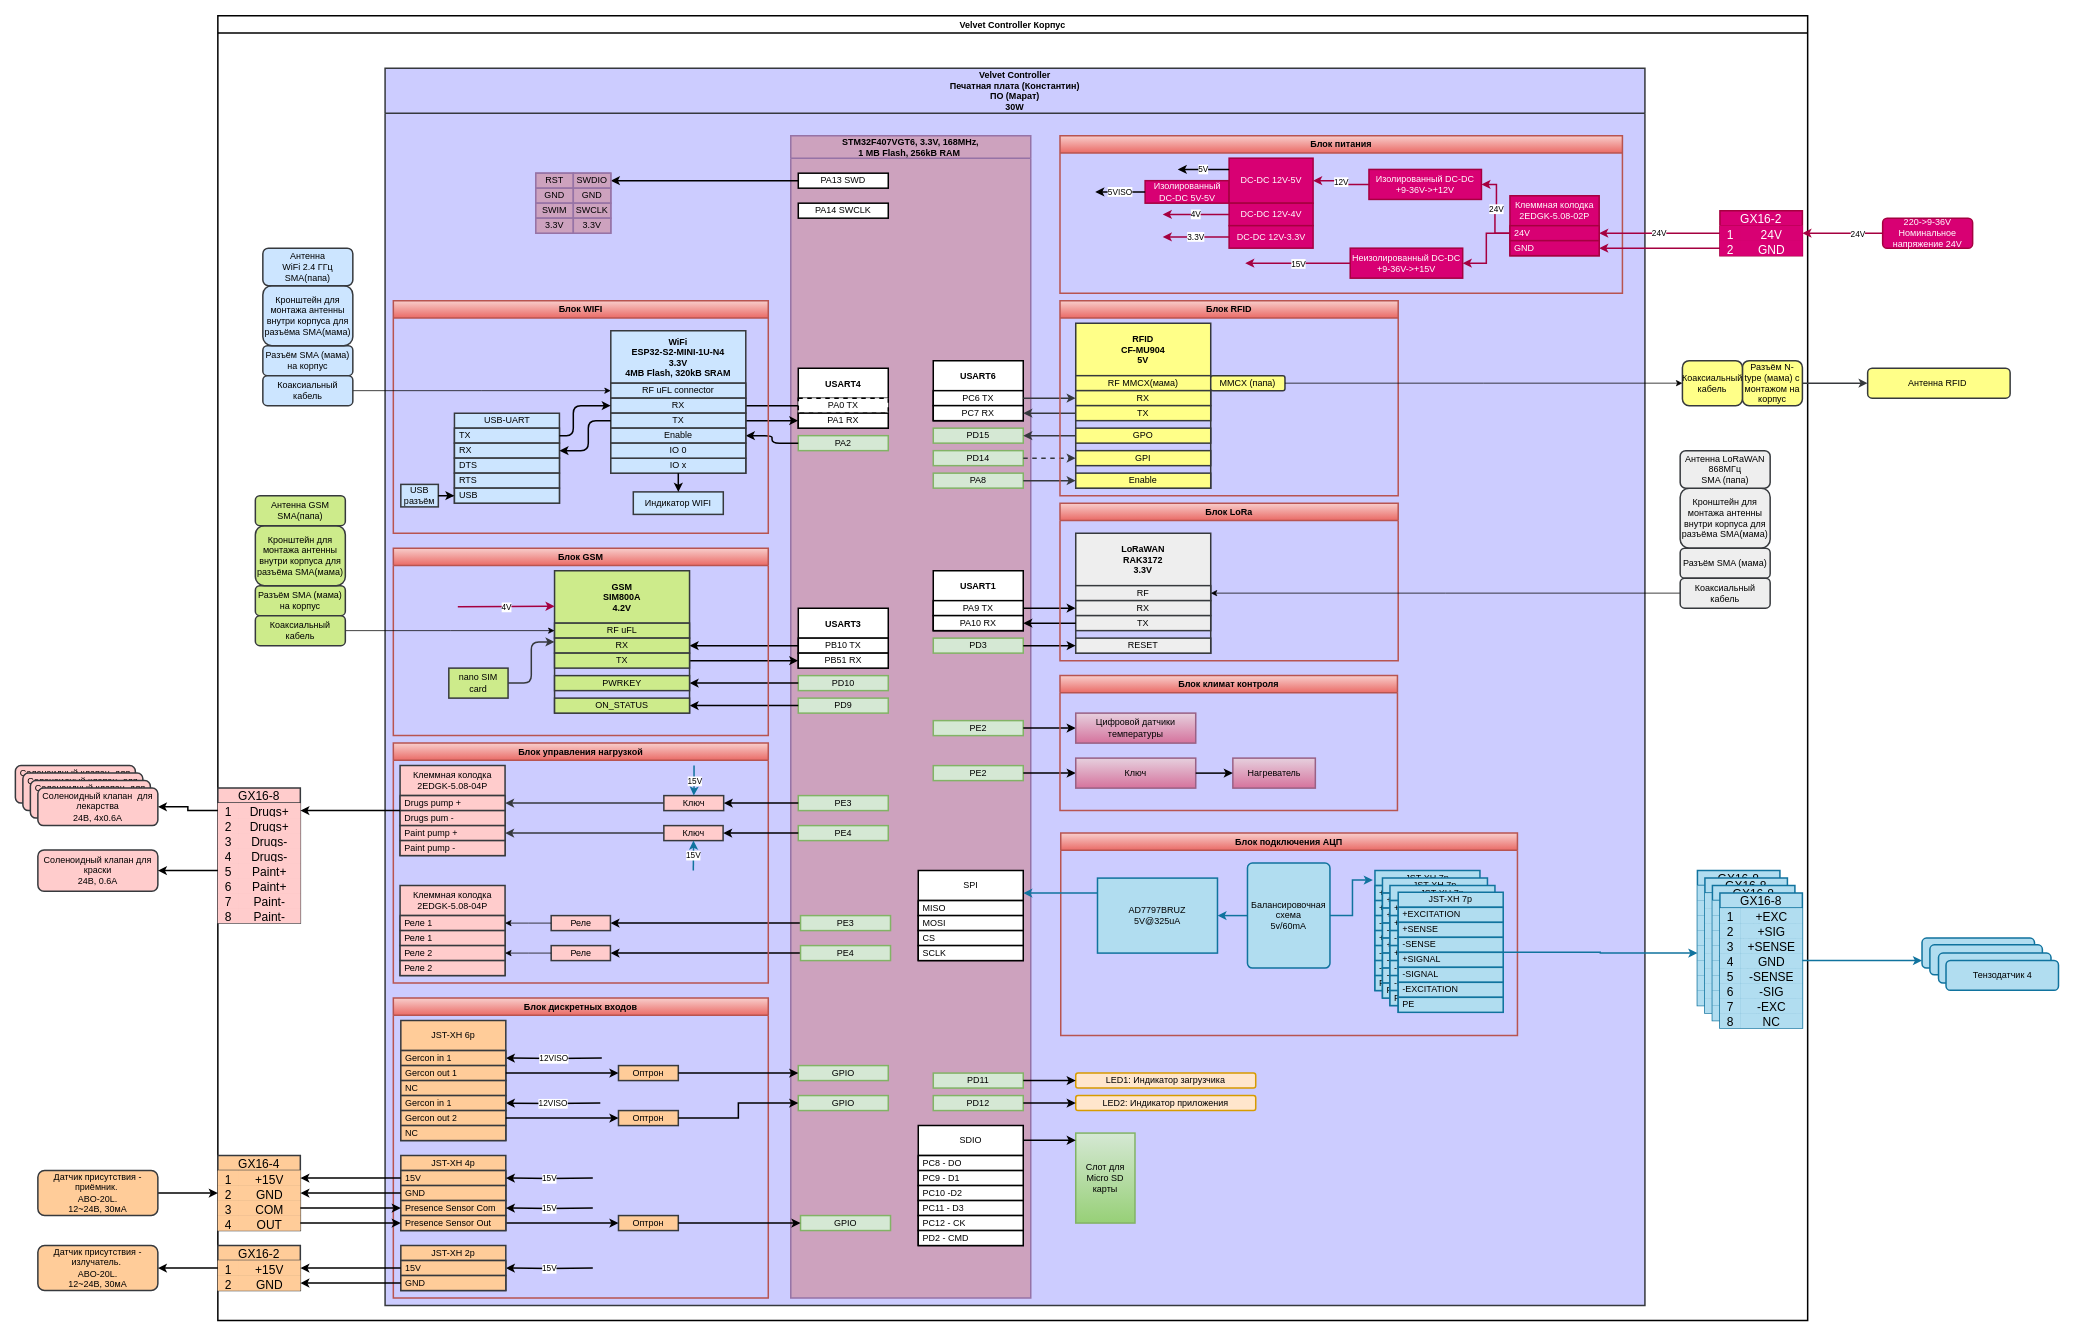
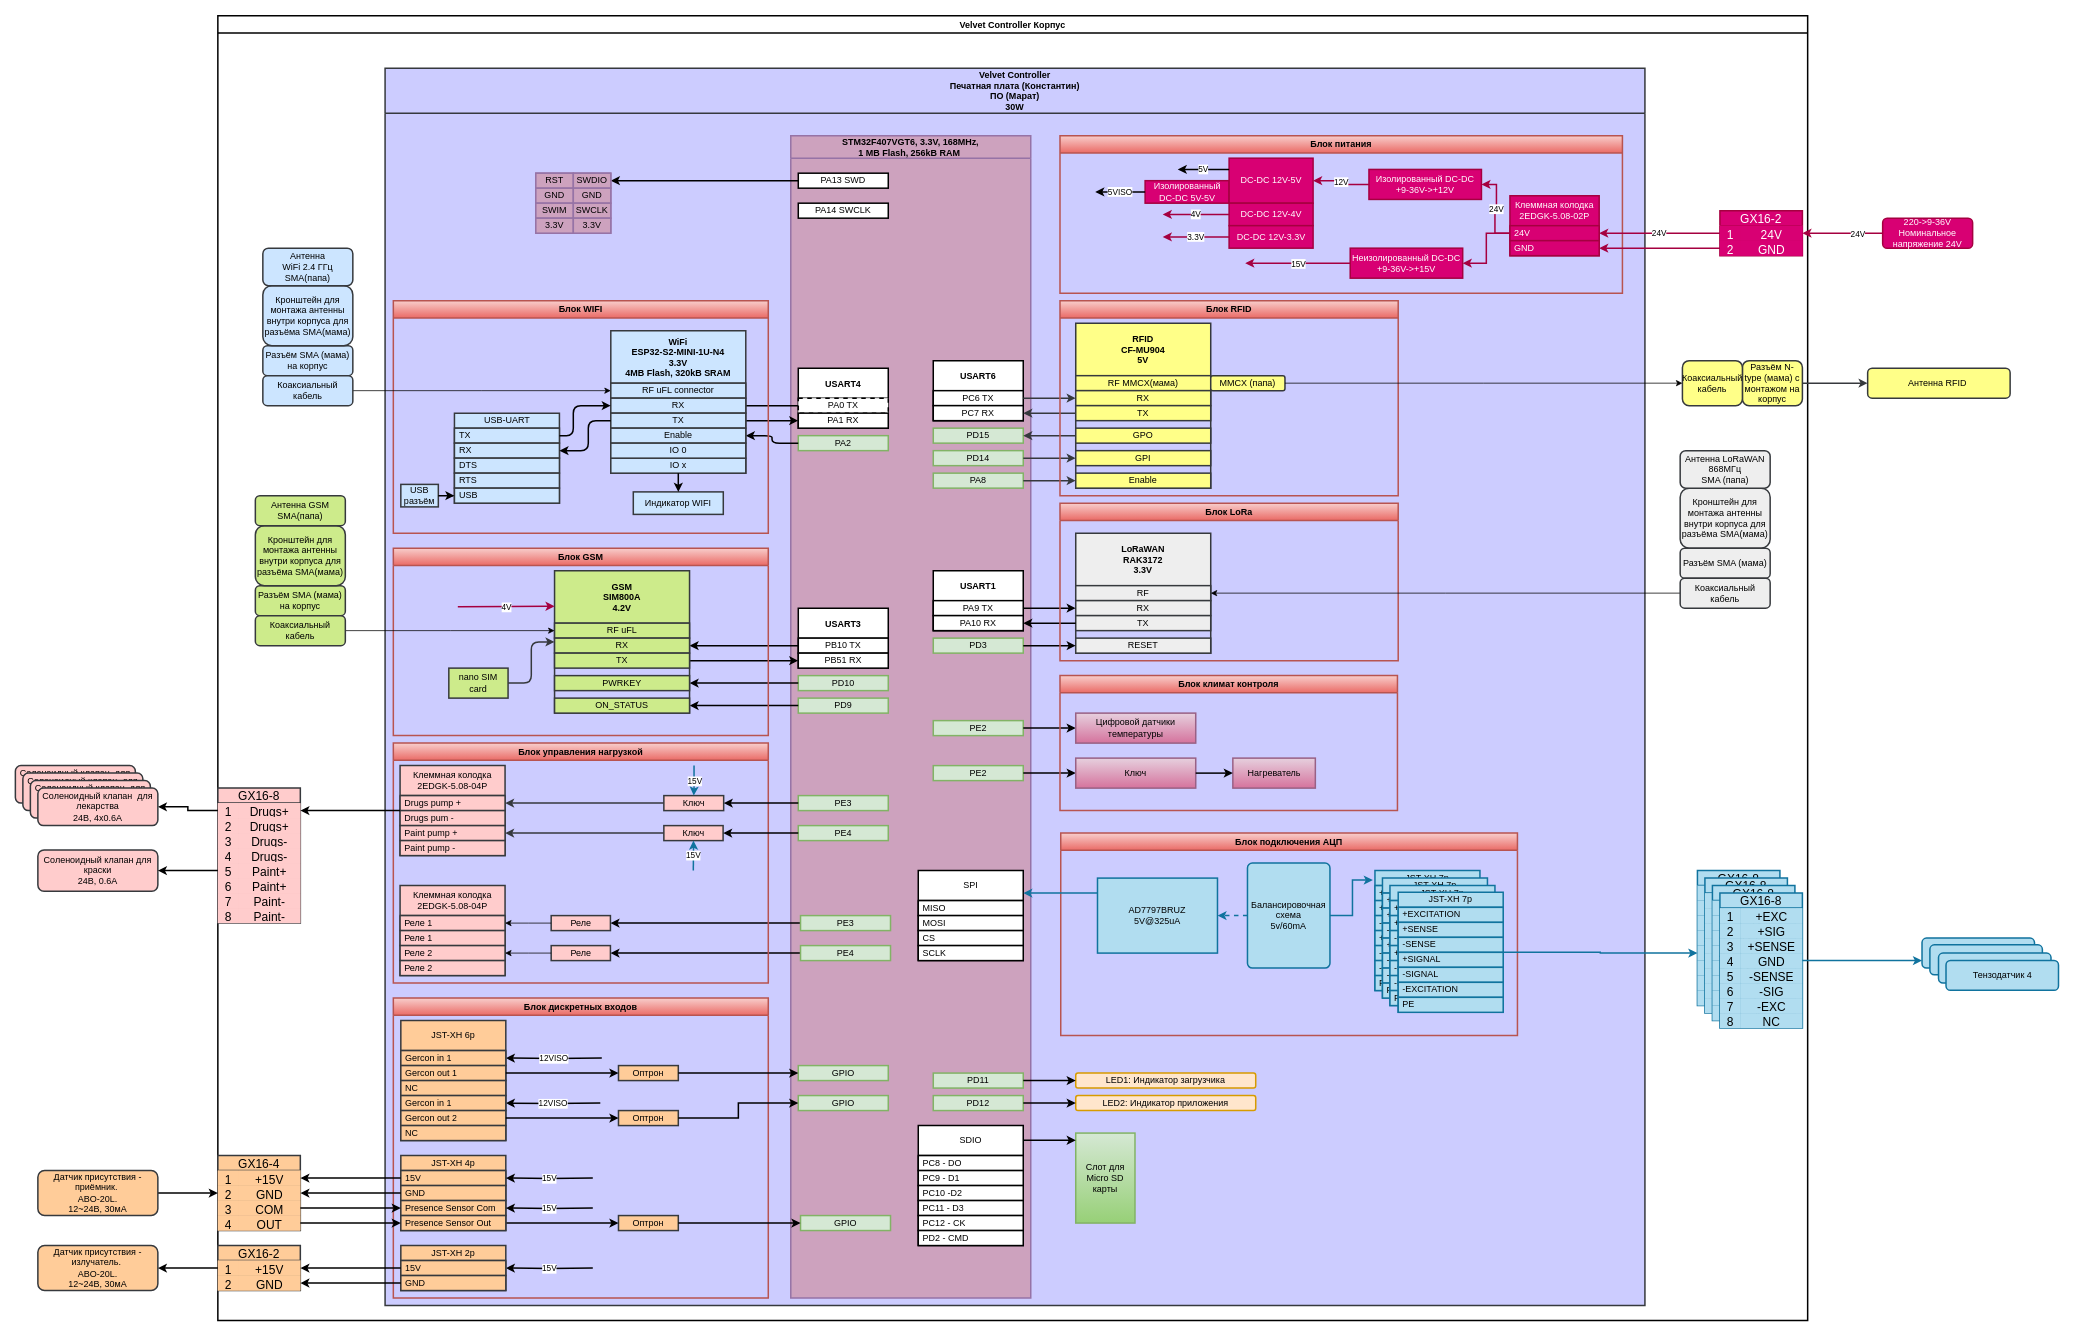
edge "PD14" -> "GPI": style dashed -> solid
edge "Балансировочная схема 5v/60mA" -> "AD7797BRUZ 5V@325uA": style solid -> dashed
